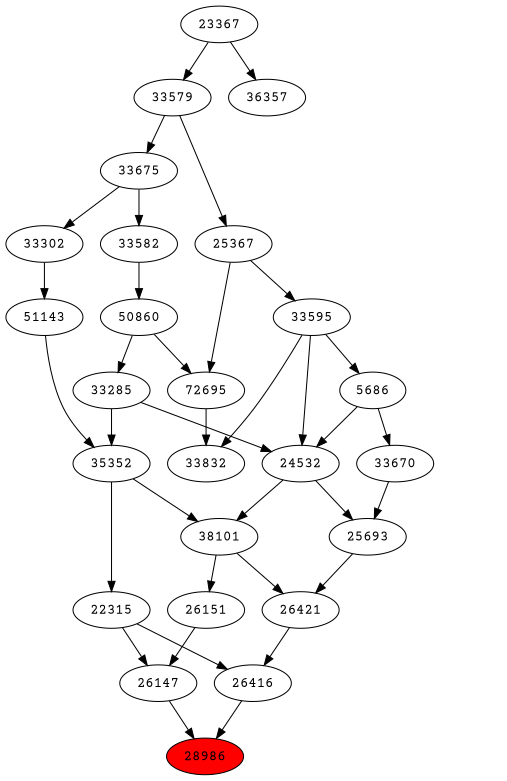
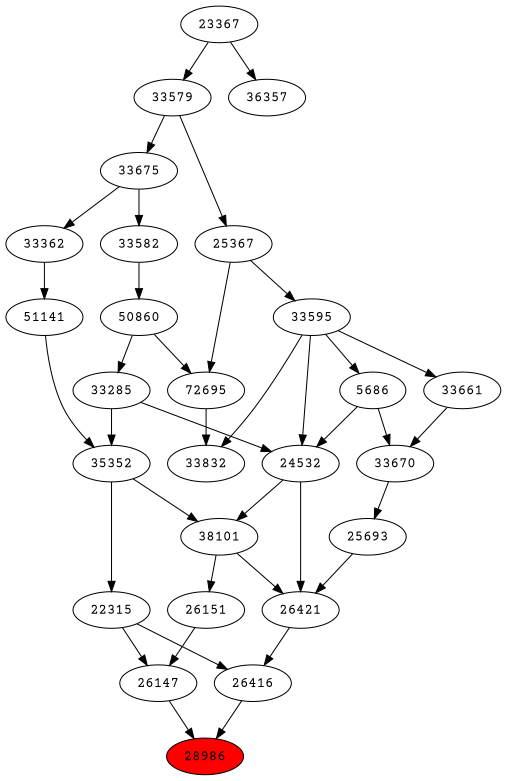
node "33302": label "33302" -> "33362"
node "51143": label "51143" -> "51141"
node "33661": added
edge "24532" -> "25693": now "24532" -> "26421"
